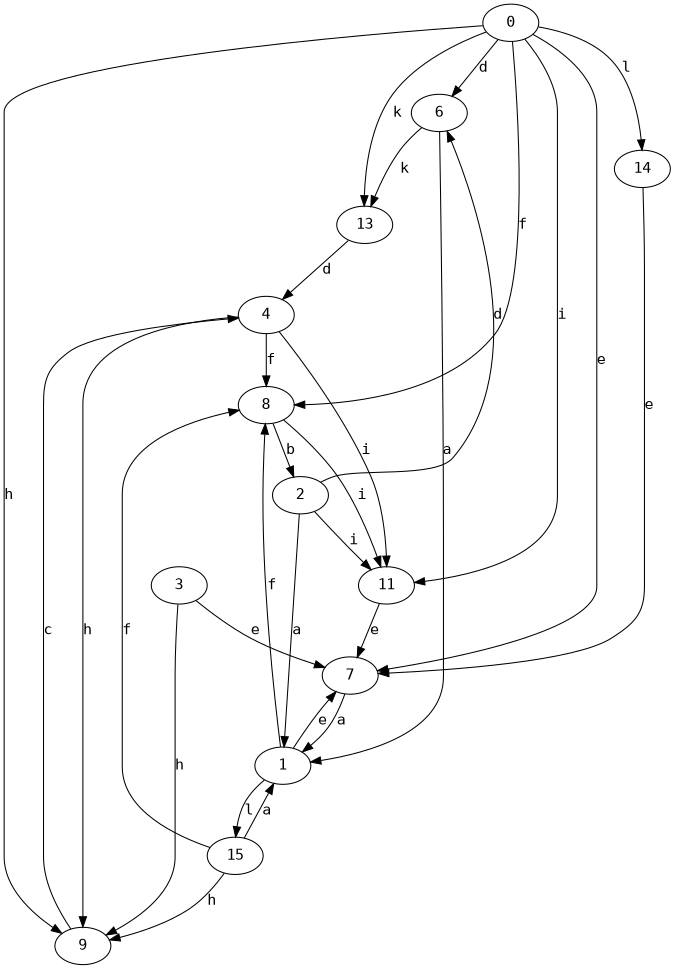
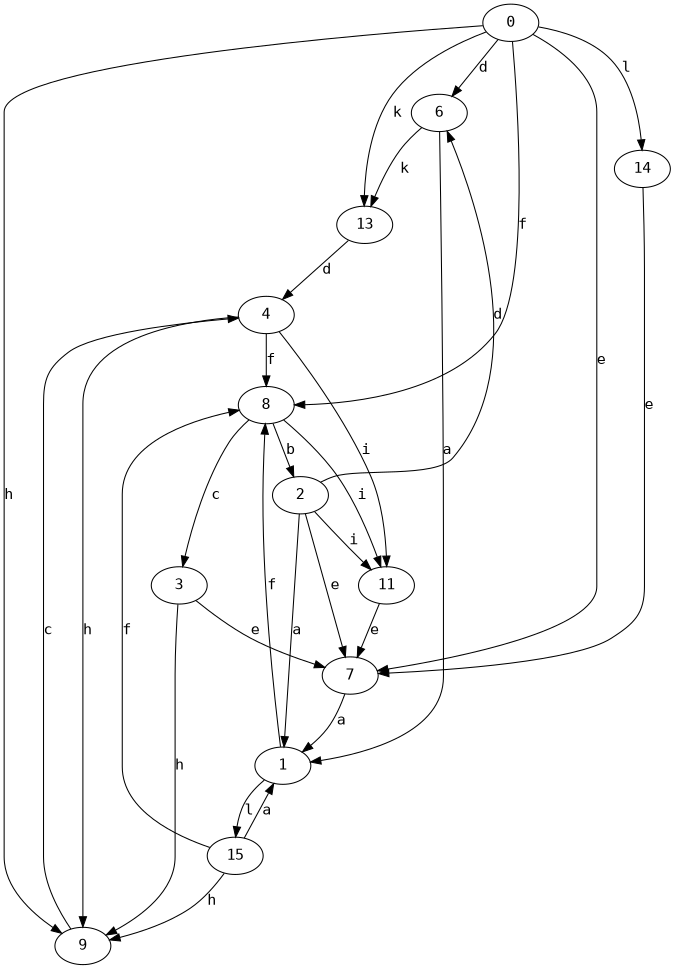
edge "0" -> "11": removed, label "i"
edge "8" -> "3": added, label "c"
edge "1" -> "7": now "2" -> "7"
